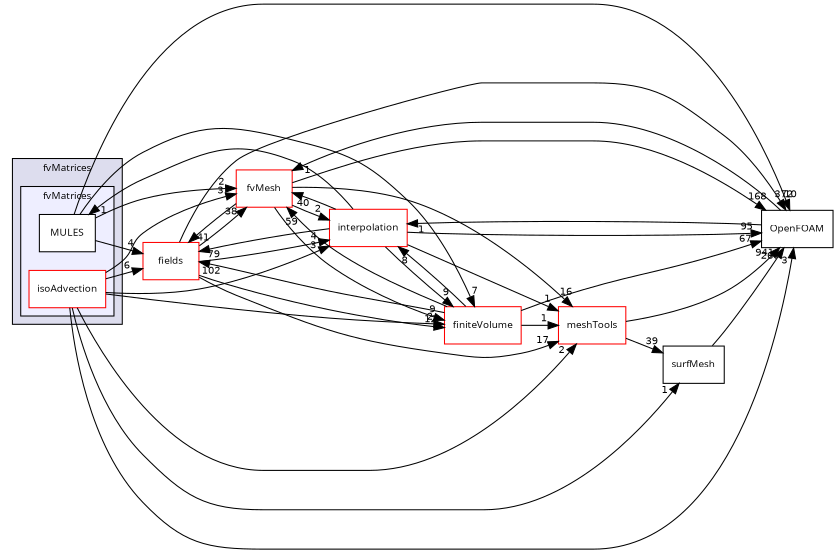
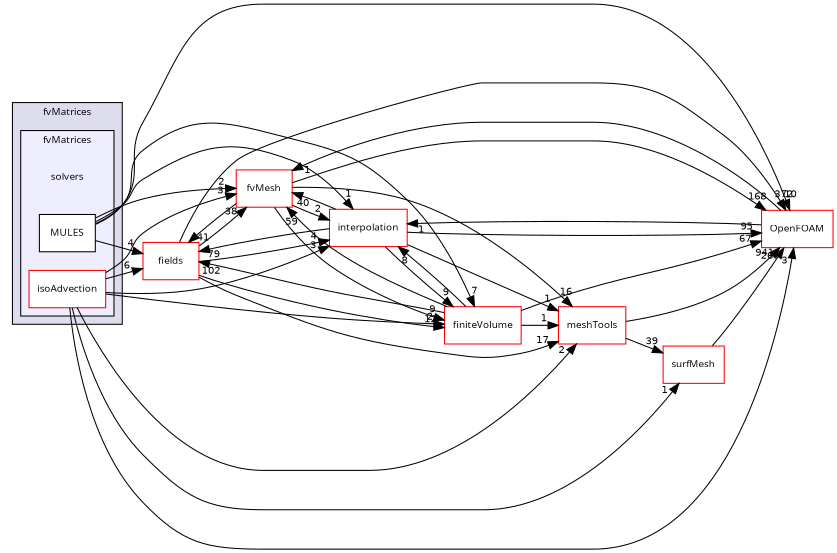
edge "interpolation" -> "MULES": reversed
node "solvers": added
node "OpenFOAM": color black -> red
node "surfMesh": color black -> red
